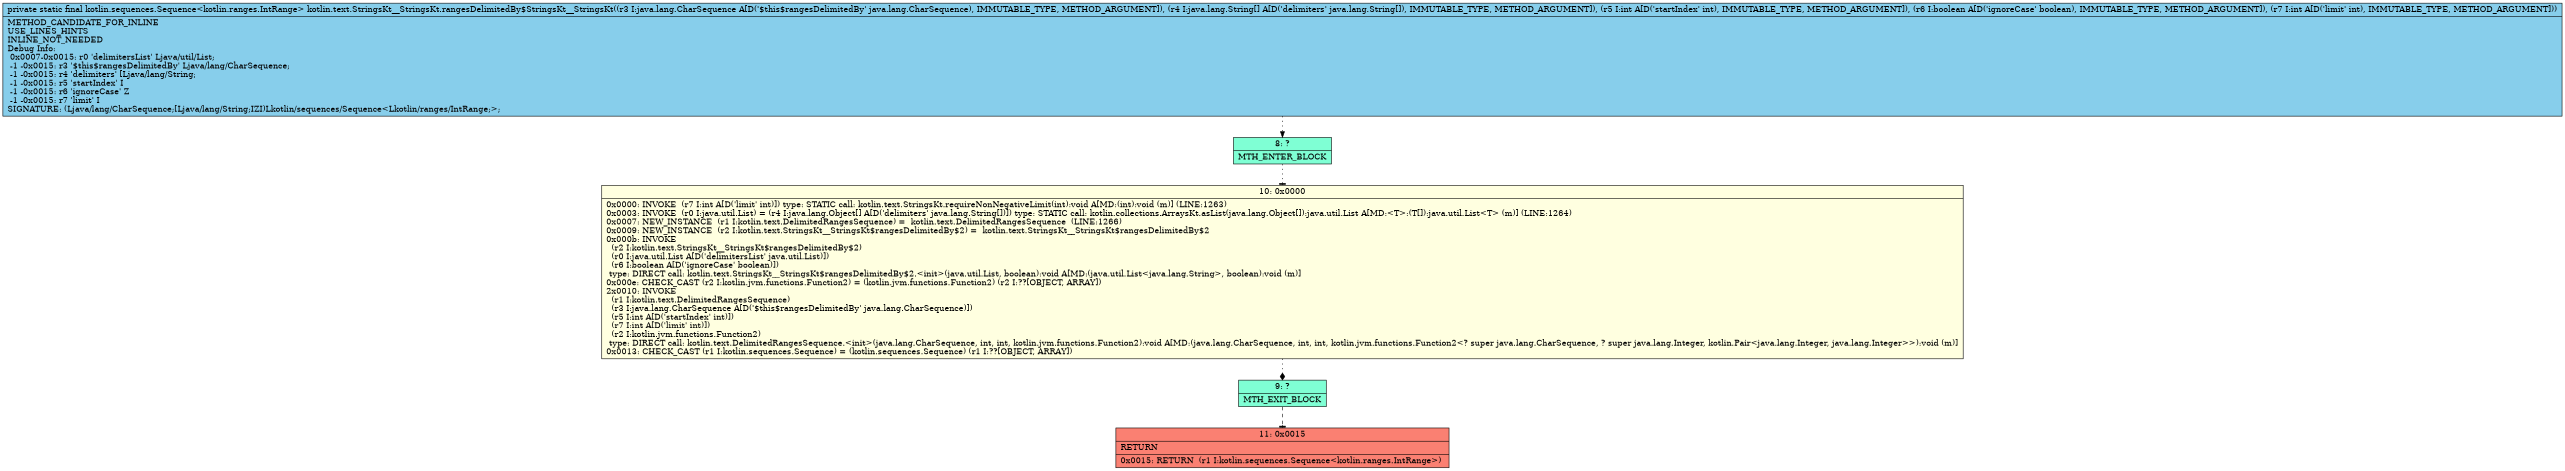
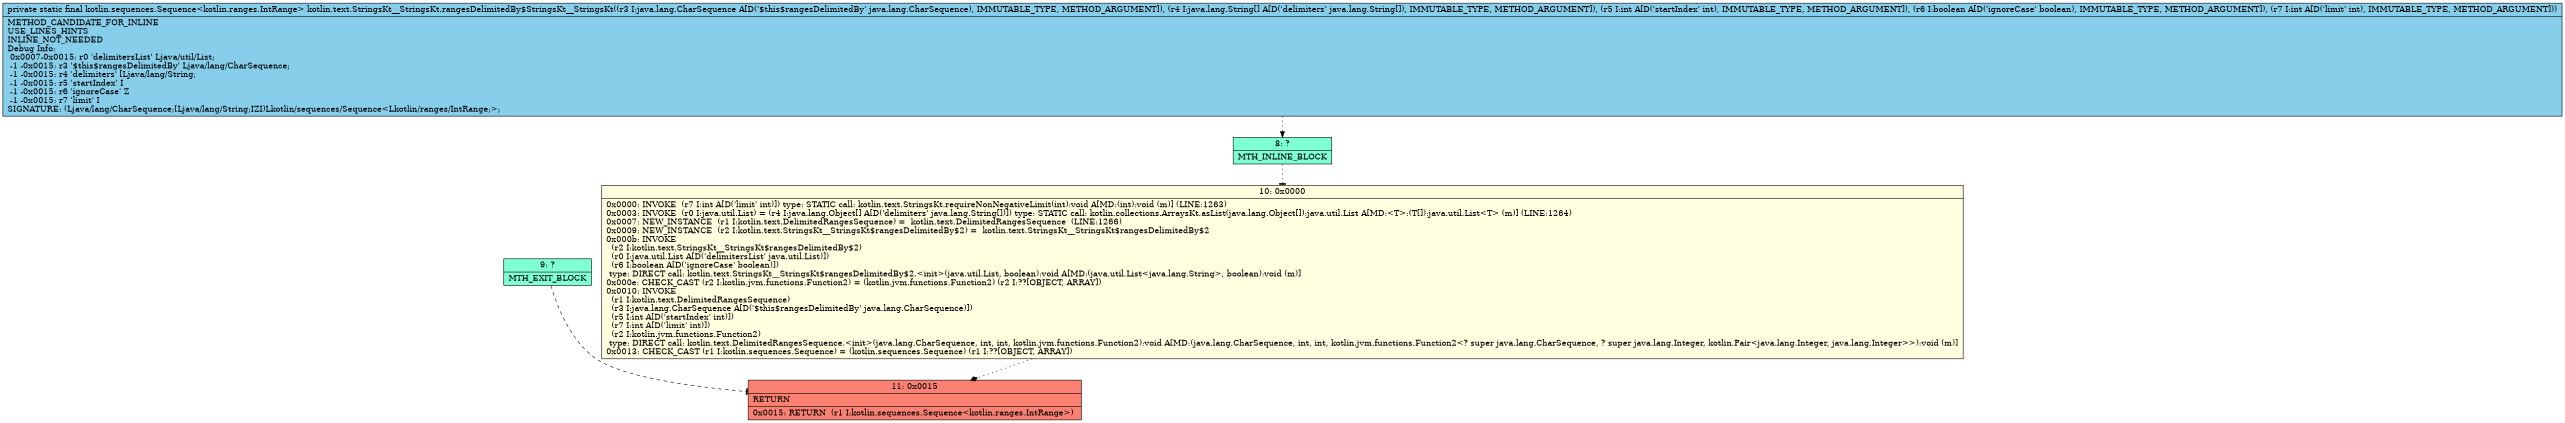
node "8: ?": text "MTH_ENTER_BLOCK" -> "MTH_INLINE_BLOCK"
node "10: 0x0000": text "2x0010: INVOKE" -> "0x0010: INVOKE"
edge "10: 0x0000" -> "9: ?": now "10: 0x0000" -> "11: 0x0015"
